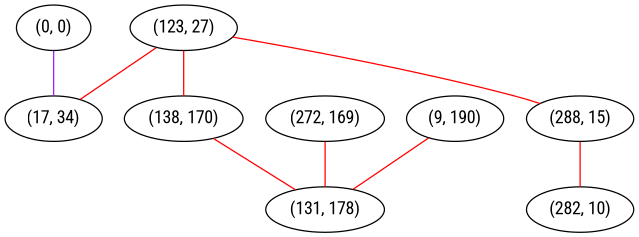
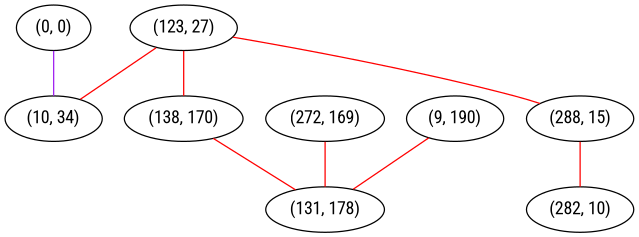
node "(17, 34)": label "(17, 34)" -> "(10, 34)"
